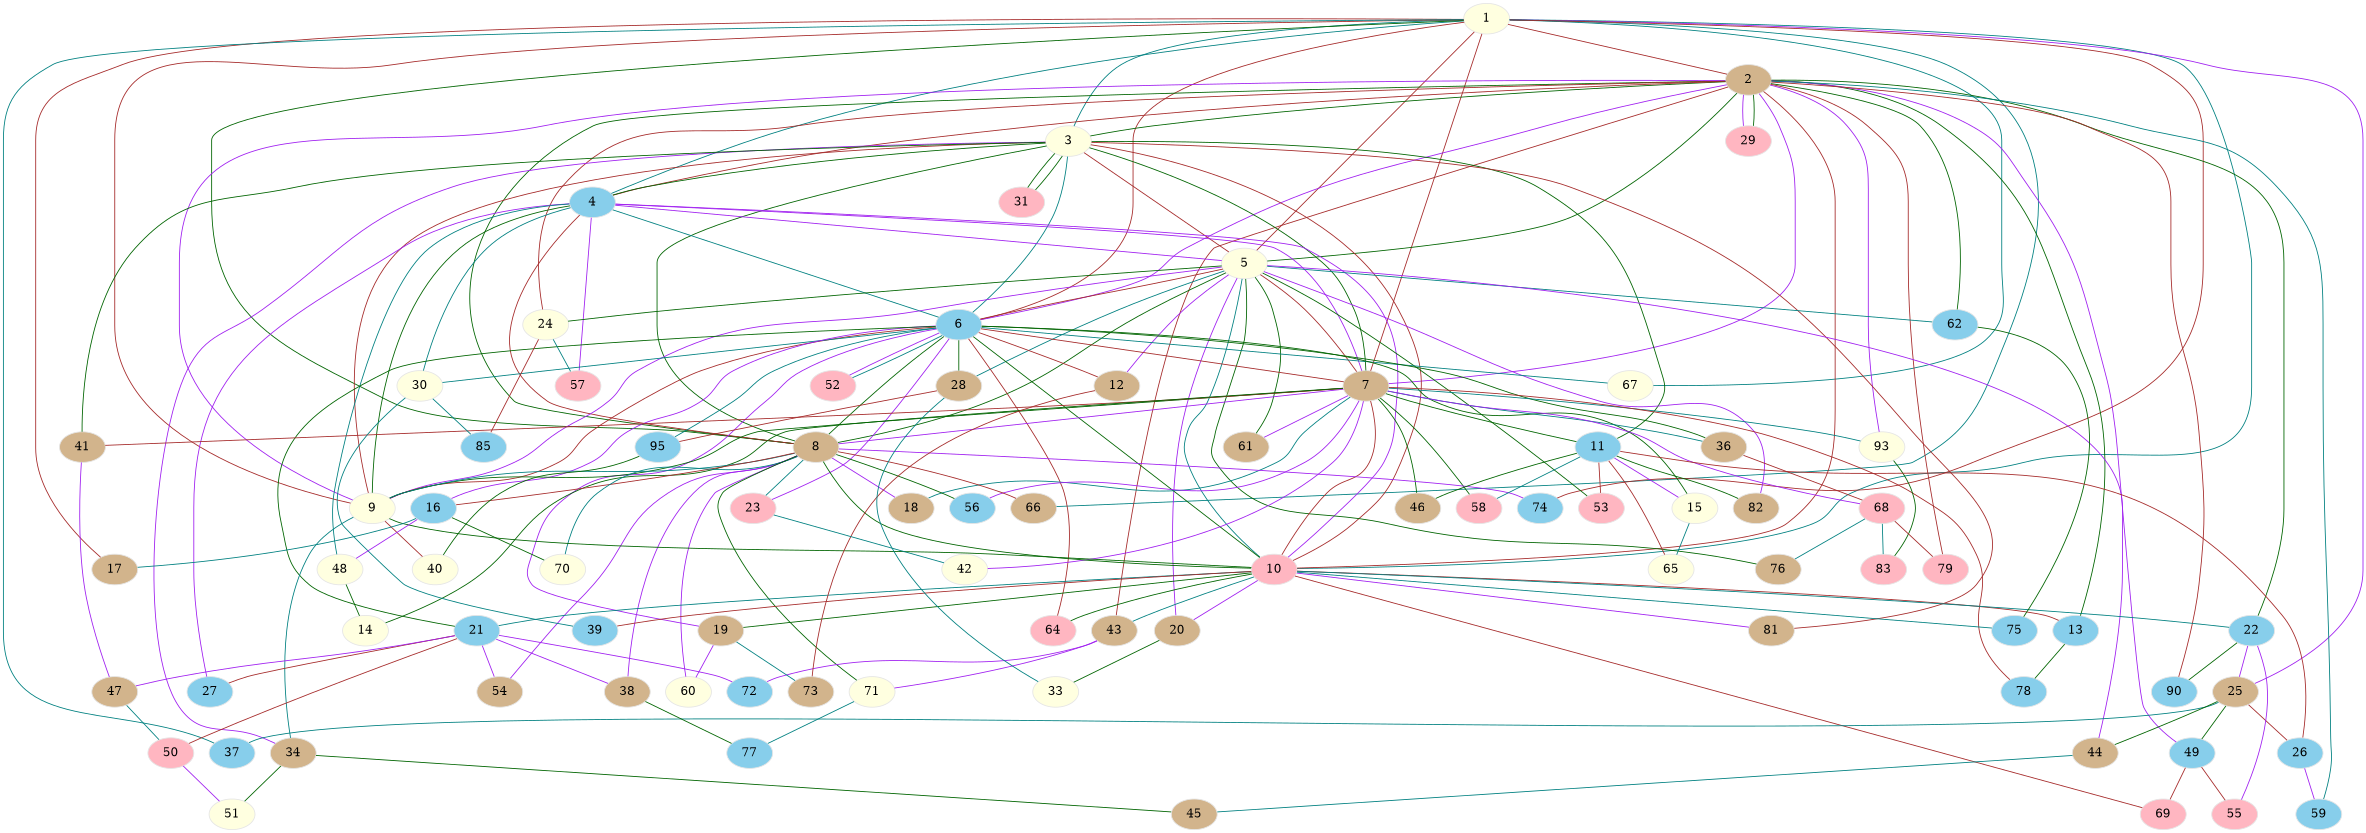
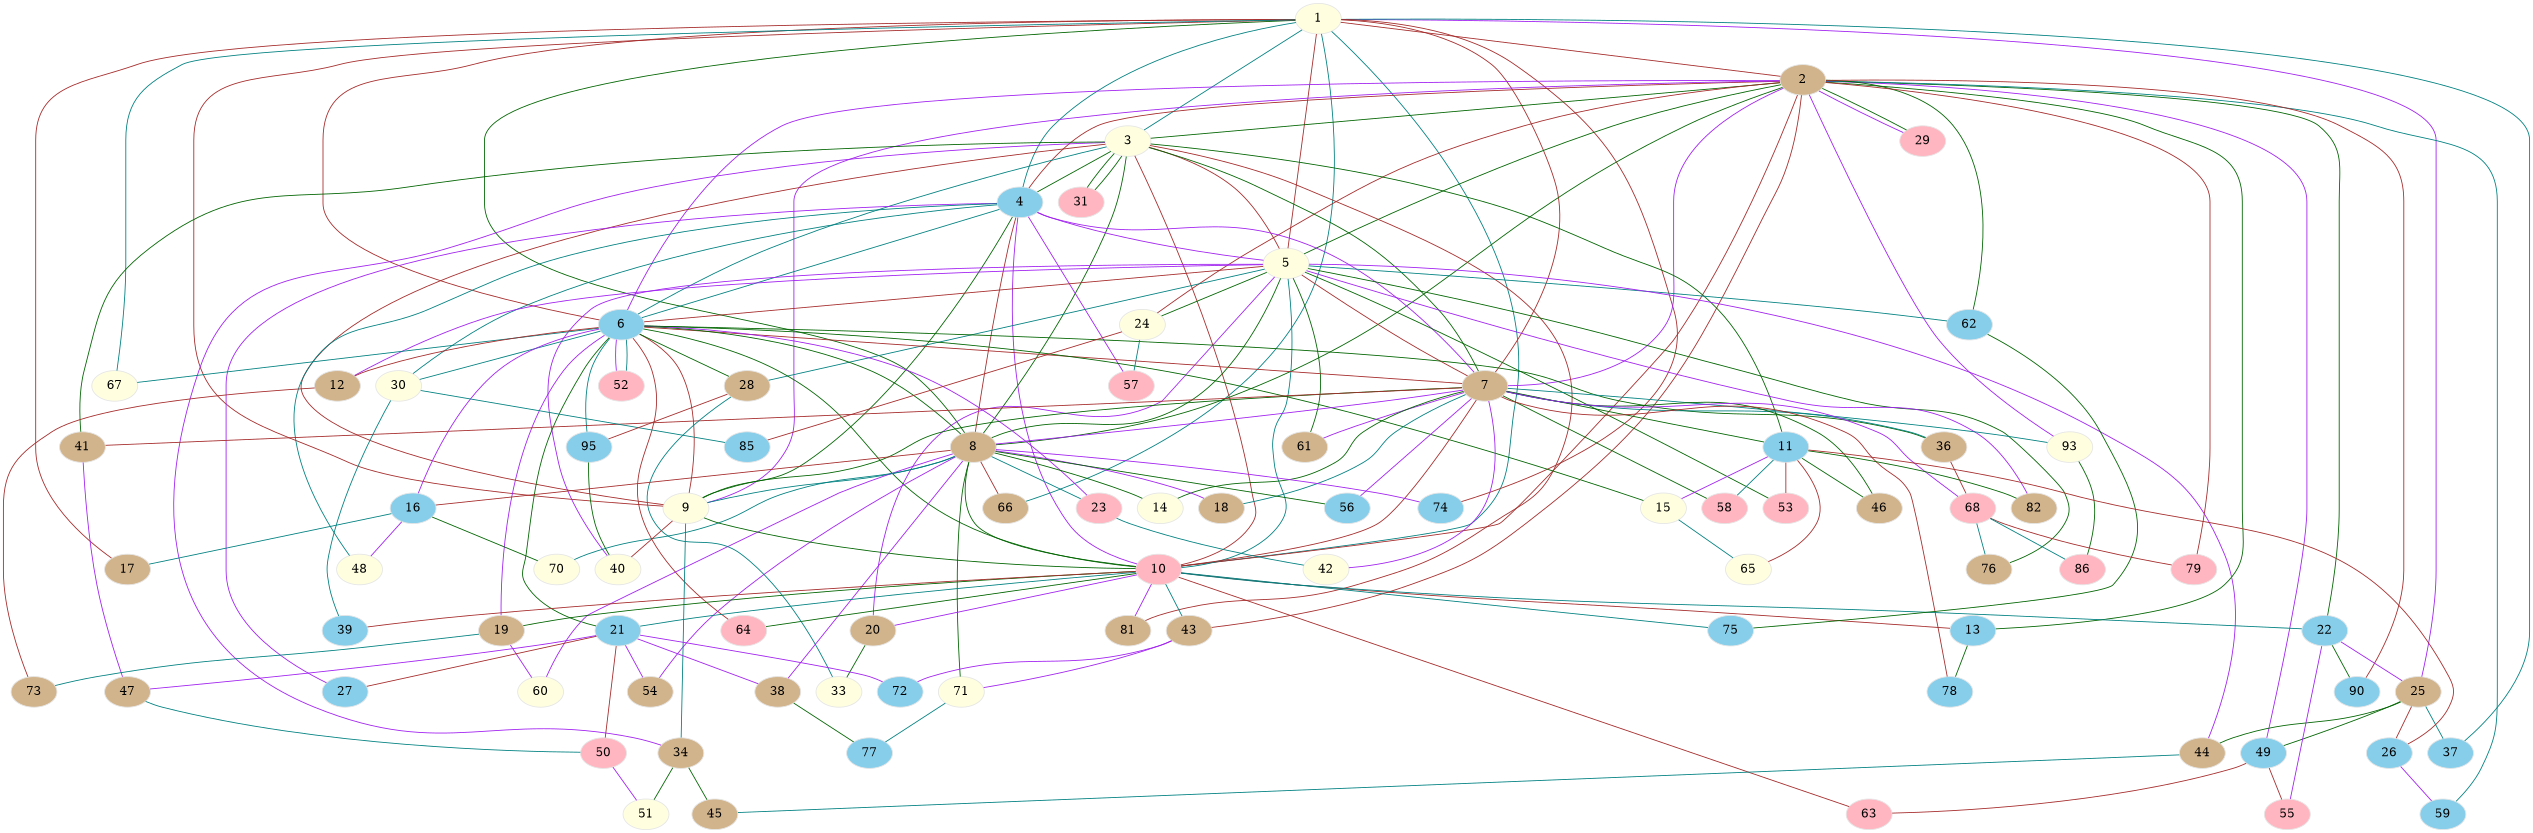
edge "5" -- "9": now "5" -- "40"
node "83": label "83" -> "86"
edge "48" -- "14": now "8" -- "14"
node "69": label "69" -> "63"
